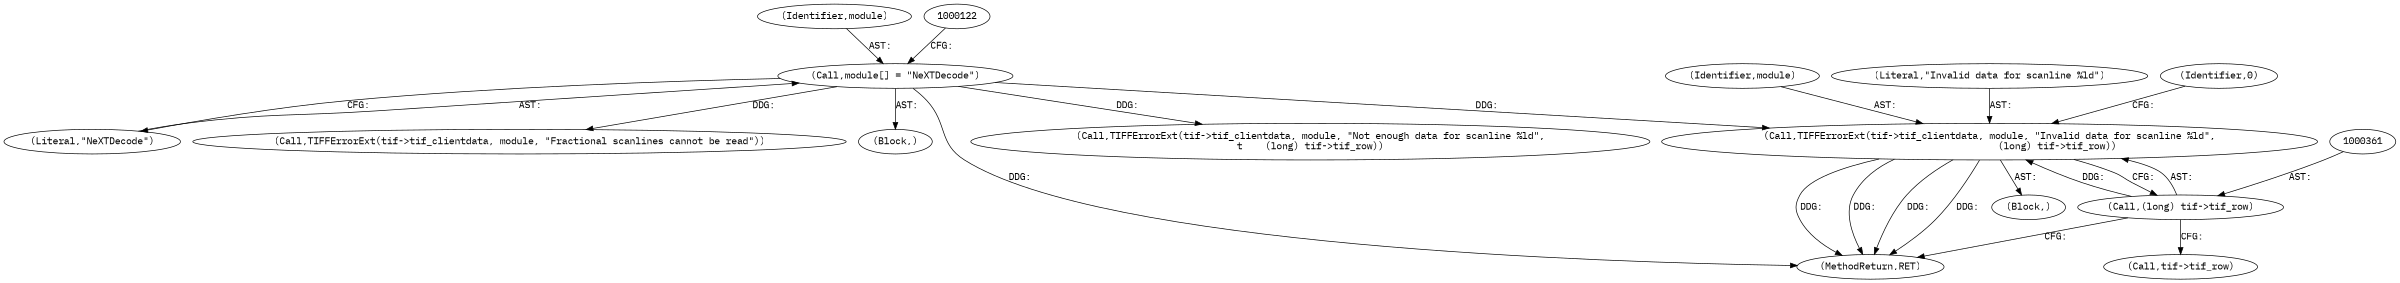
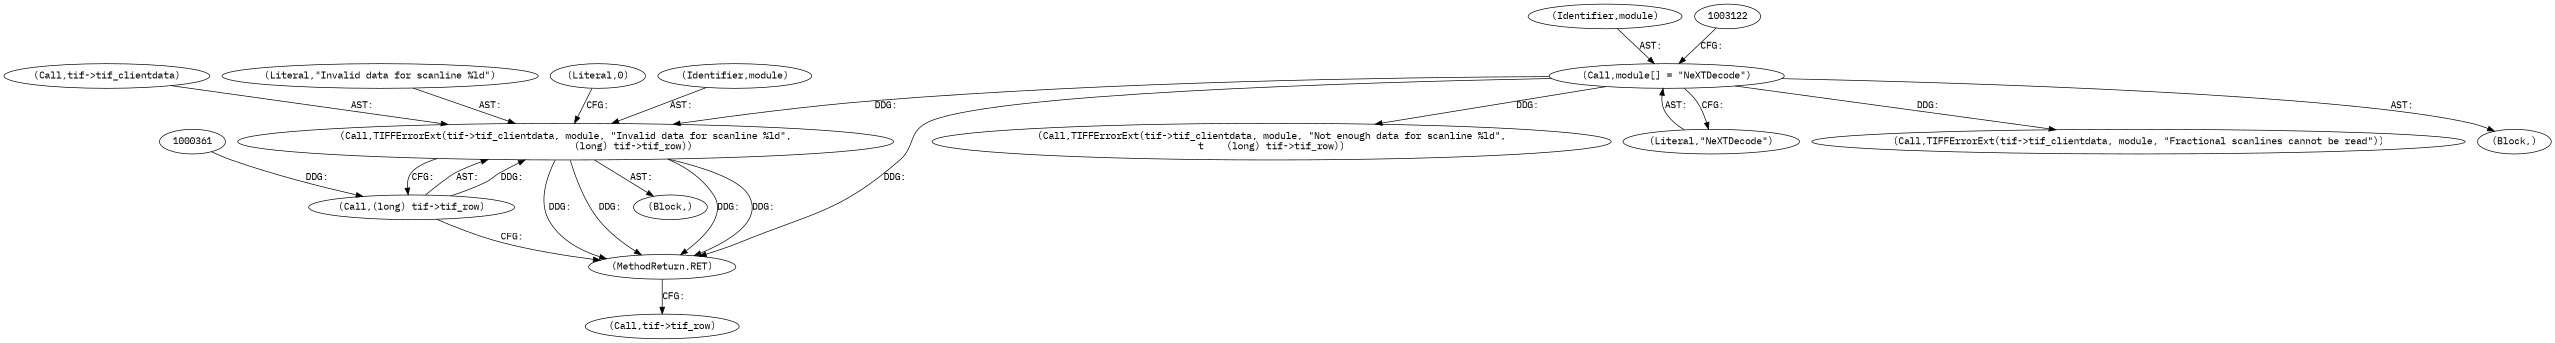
node "1000122": label "1000122" -> "1003122"
node "(Call,tif->tif_clientdata)": added
node "(Identifier,0)": label "(Identifier,0)" -> "(Literal,0)"
edge "1000361" -> "(Call,(long) tif->tif_row)": label "AST: " -> "DDG: "
edge "(Call,(long) tif->tif_row)" -> "(Call,tif->tif_row)": now "(MethodReturn,RET)" -> "(Call,tif->tif_row)"
